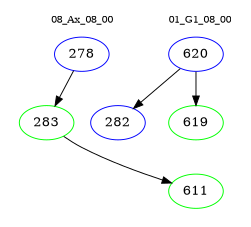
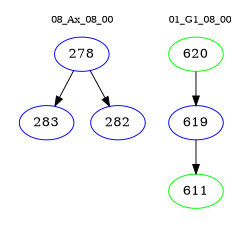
node "620": color blue -> green
edge "620" -> "282": now "278" -> "282"
node "283": color green -> blue
node "619": color green -> blue
edge "283" -> "611": now "619" -> "611"
